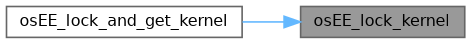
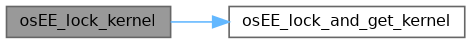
edge "osEE_lock_and_get_kernel" -> "osEE_lock_kernel": reversed
